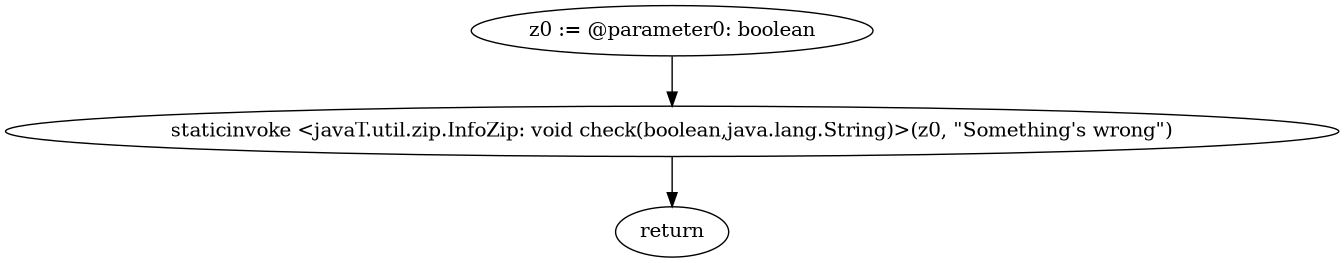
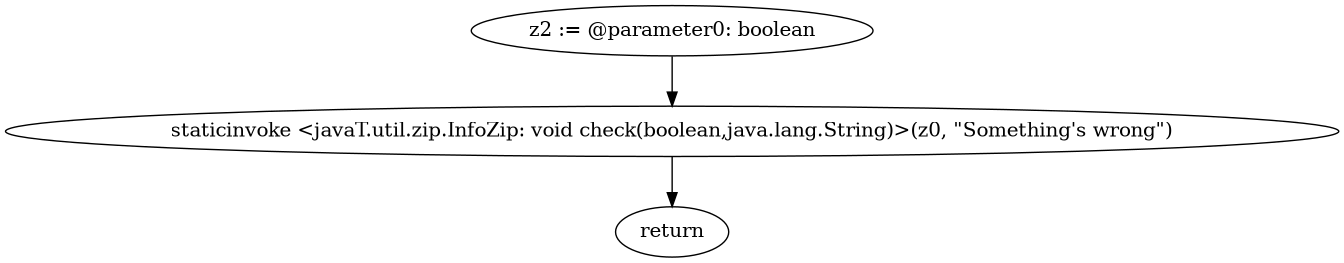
node "z0 := @parameter0: boolean": label "z0 := @parameter0: boolean" -> "z2 := @parameter0: boolean"
